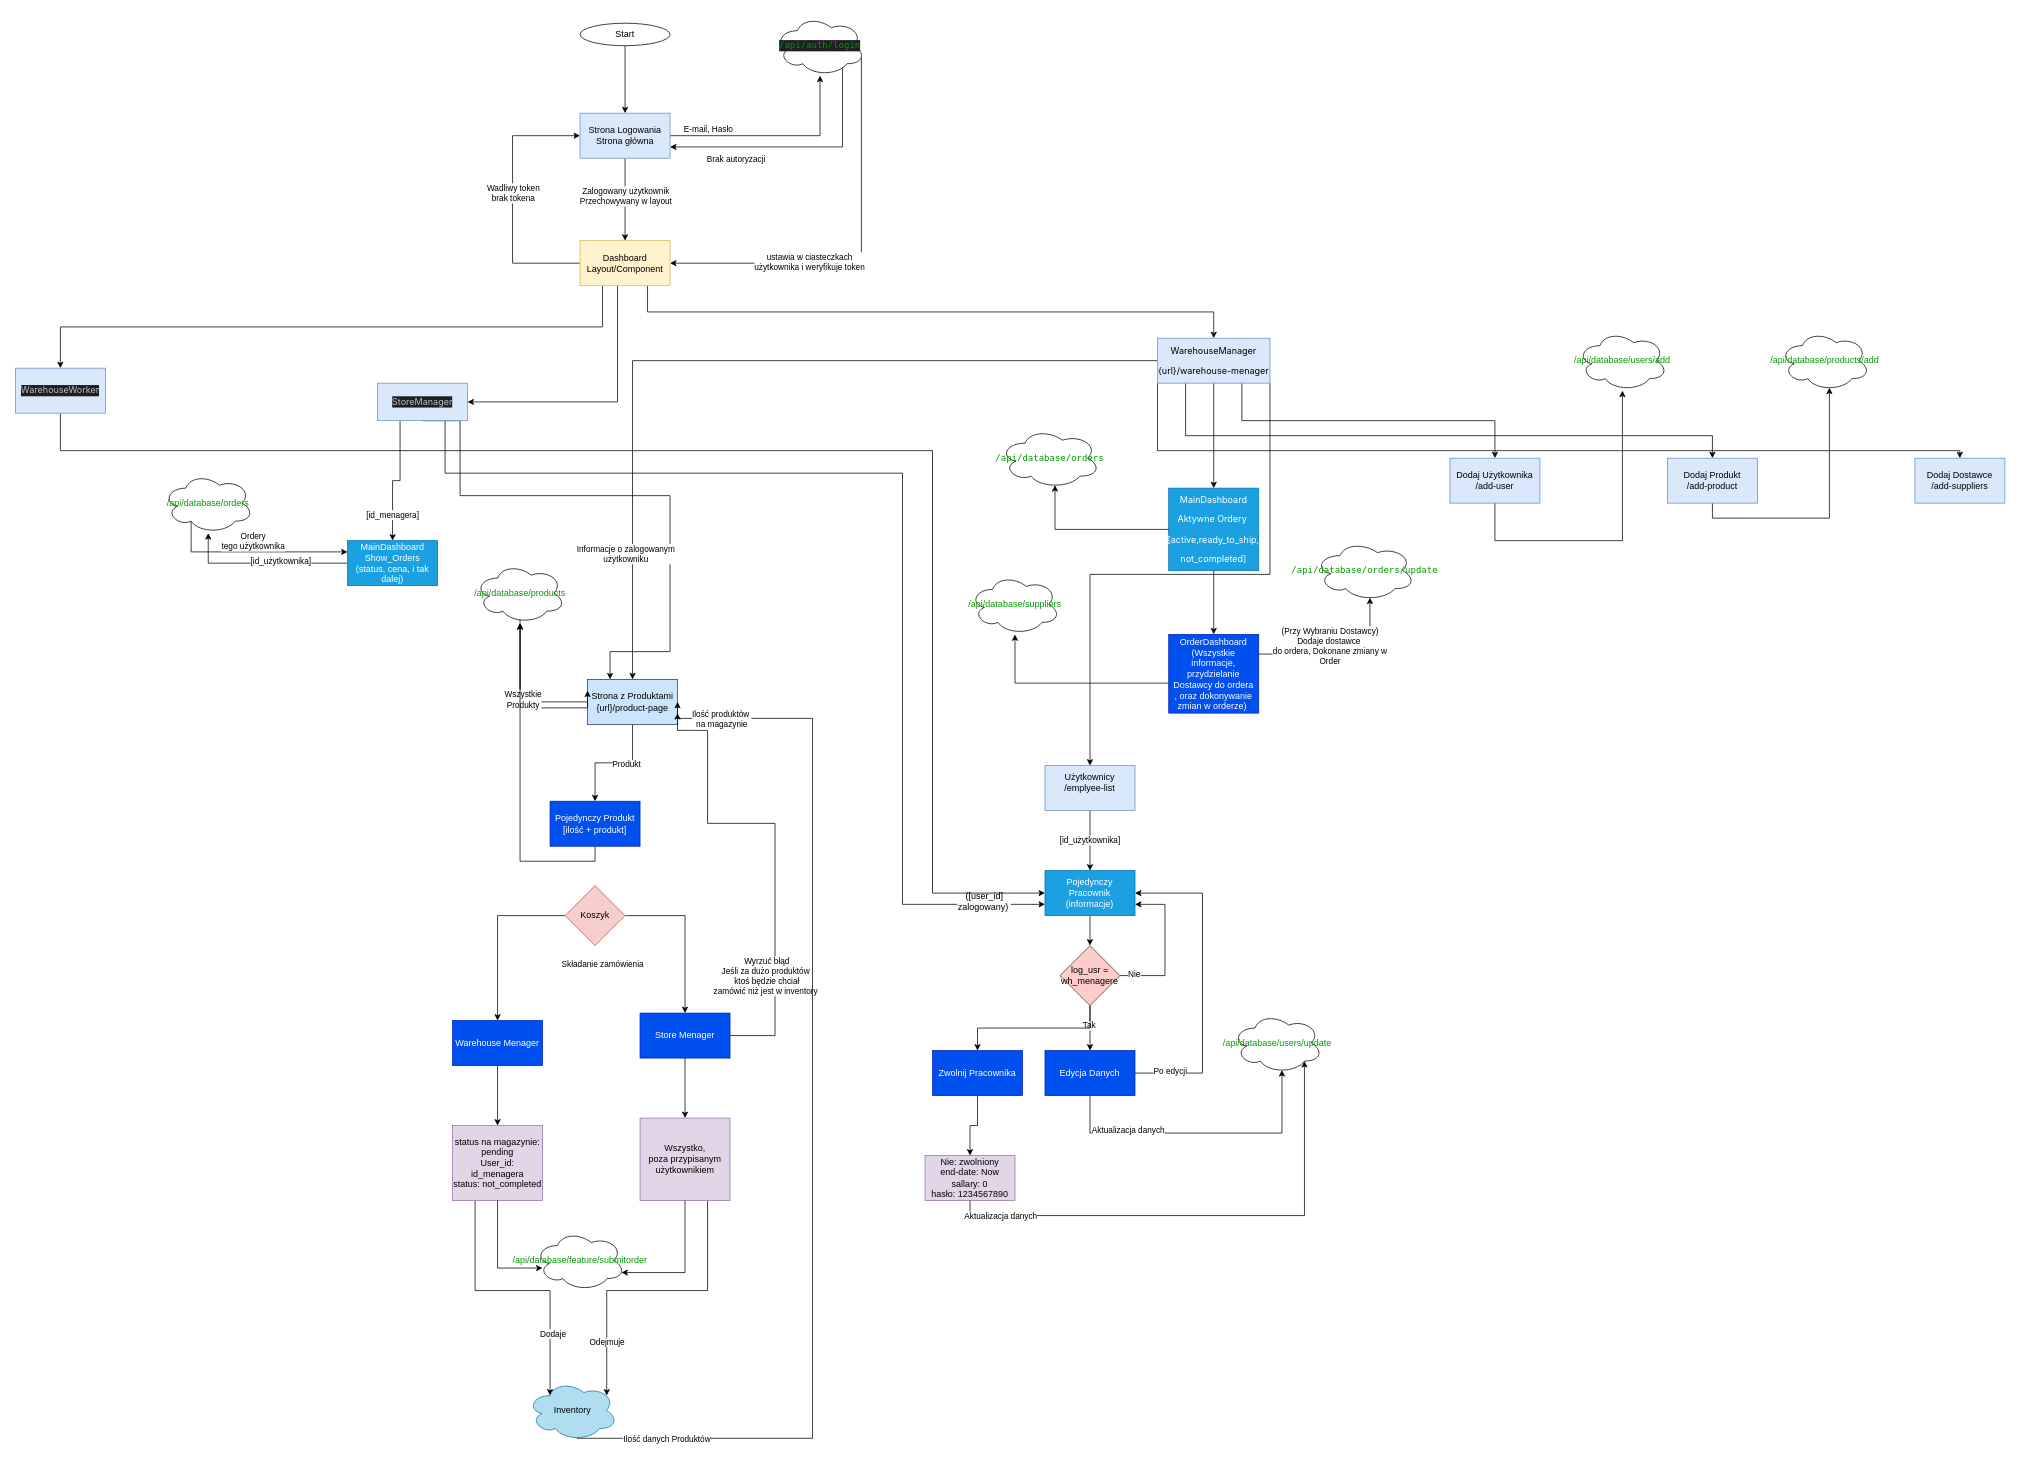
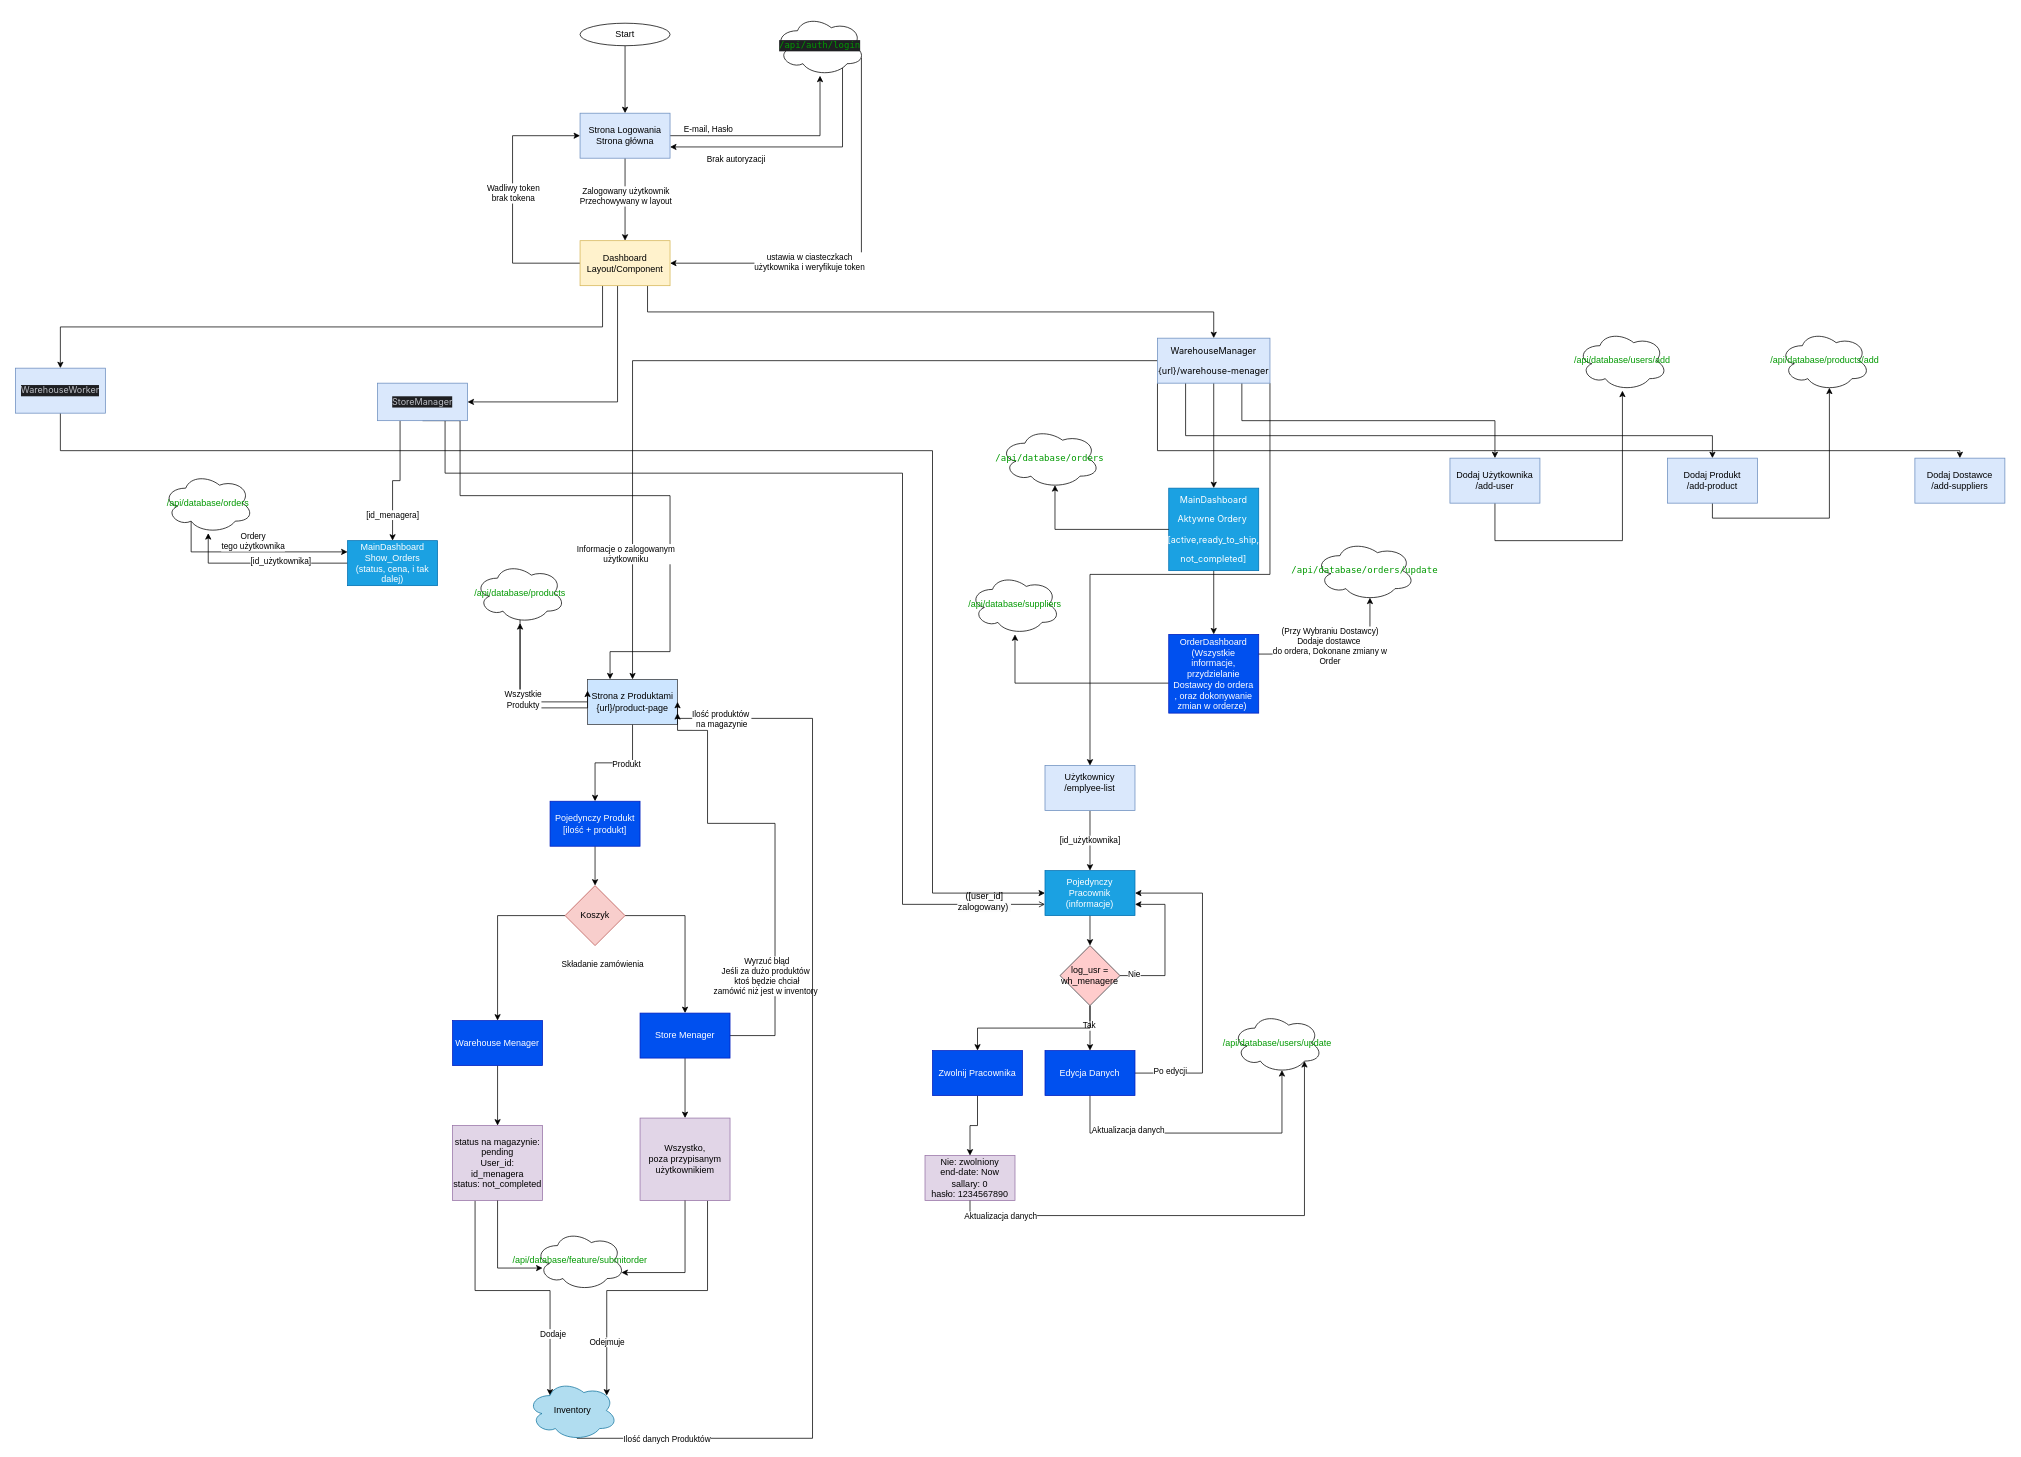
edge "Pojedynczy Produkt [ilość + produkt]" -> "/api/database/products": now "Pojedynczy Produkt [ilość + produkt]" -> "Koszyk"
edge "StoreManager" -> "Pojedynczy Pracownik (informacje)": arrowhead classic -> open
